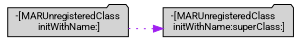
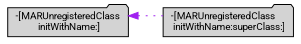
edge "-[MARUnregisteredClass initWithName:]" -> "-[MARUnregisteredClass initWithName:superClass:]": reversed
